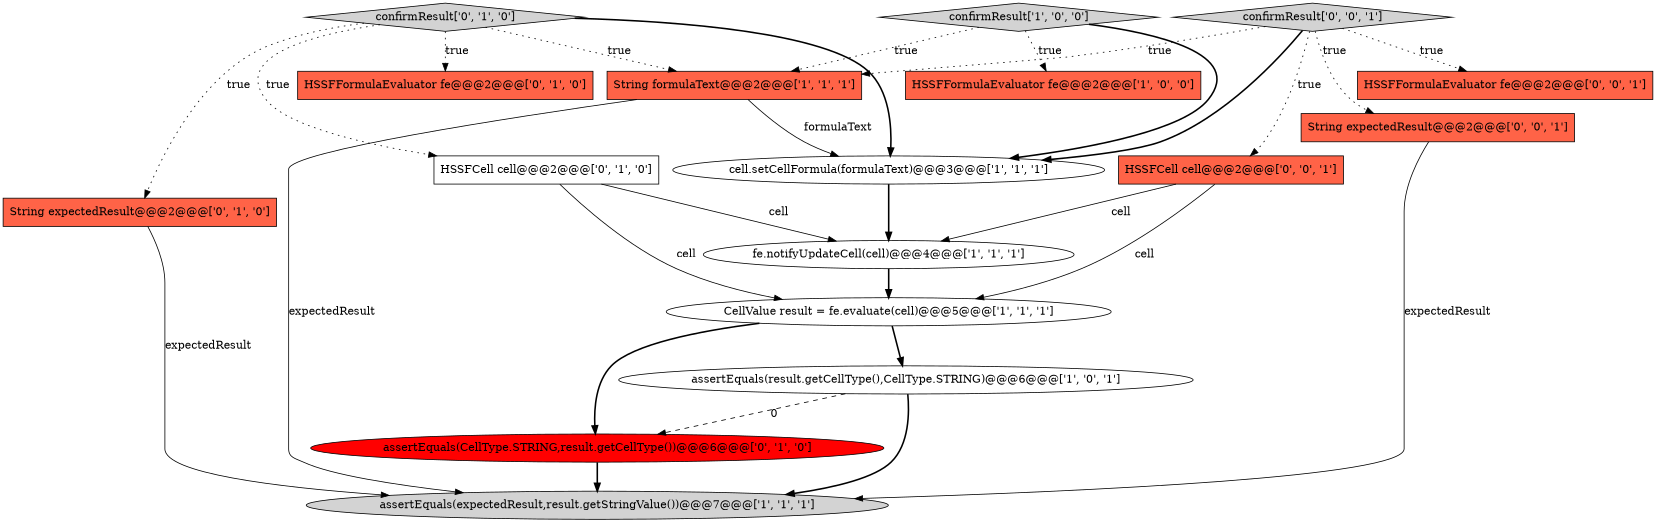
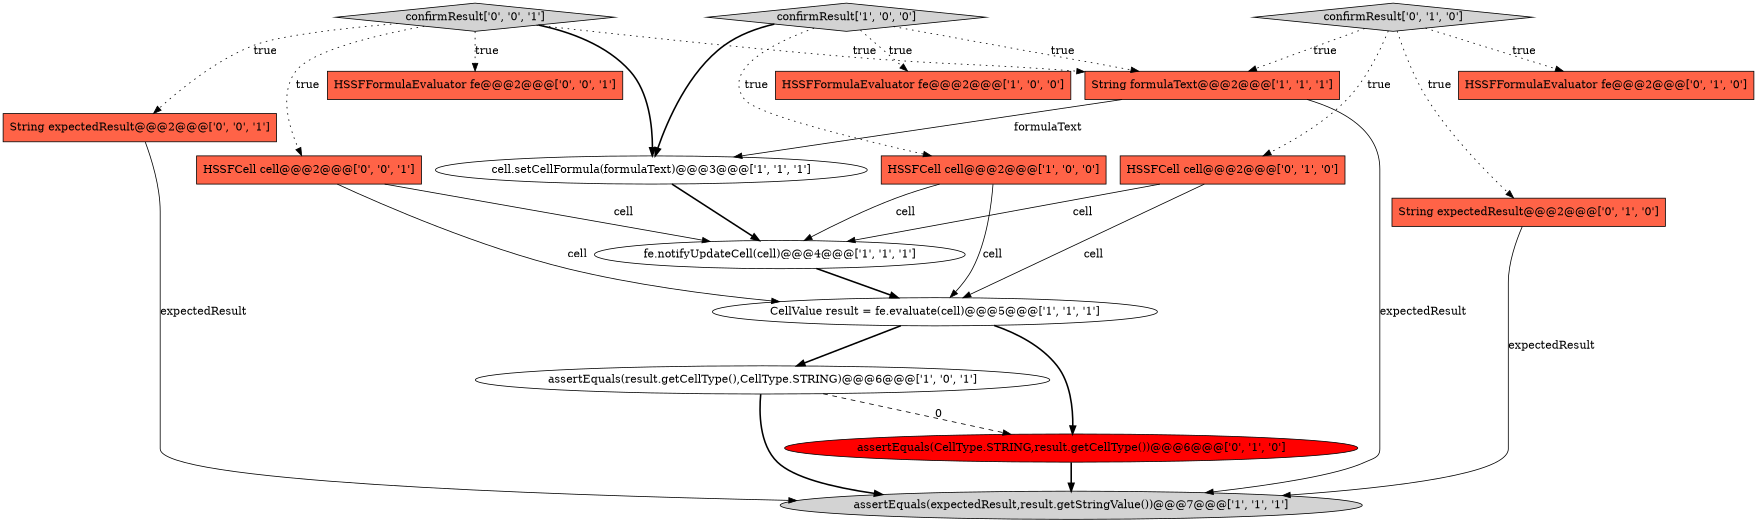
edge "confirmResult['0', '1', '0']" -> "cell.setCellFormula(formulaText)@@@3@@@['1', '1', '1']": removed
node "HSSFCell cell@@@2@@@['0', '1', '0']": fillcolor white -> tomato
node "HSSFCell cell@@@2@@@['1', '0', '0']": added
